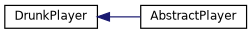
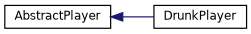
edge "AbstractPlayer" -> "DrunkPlayer": reversed
